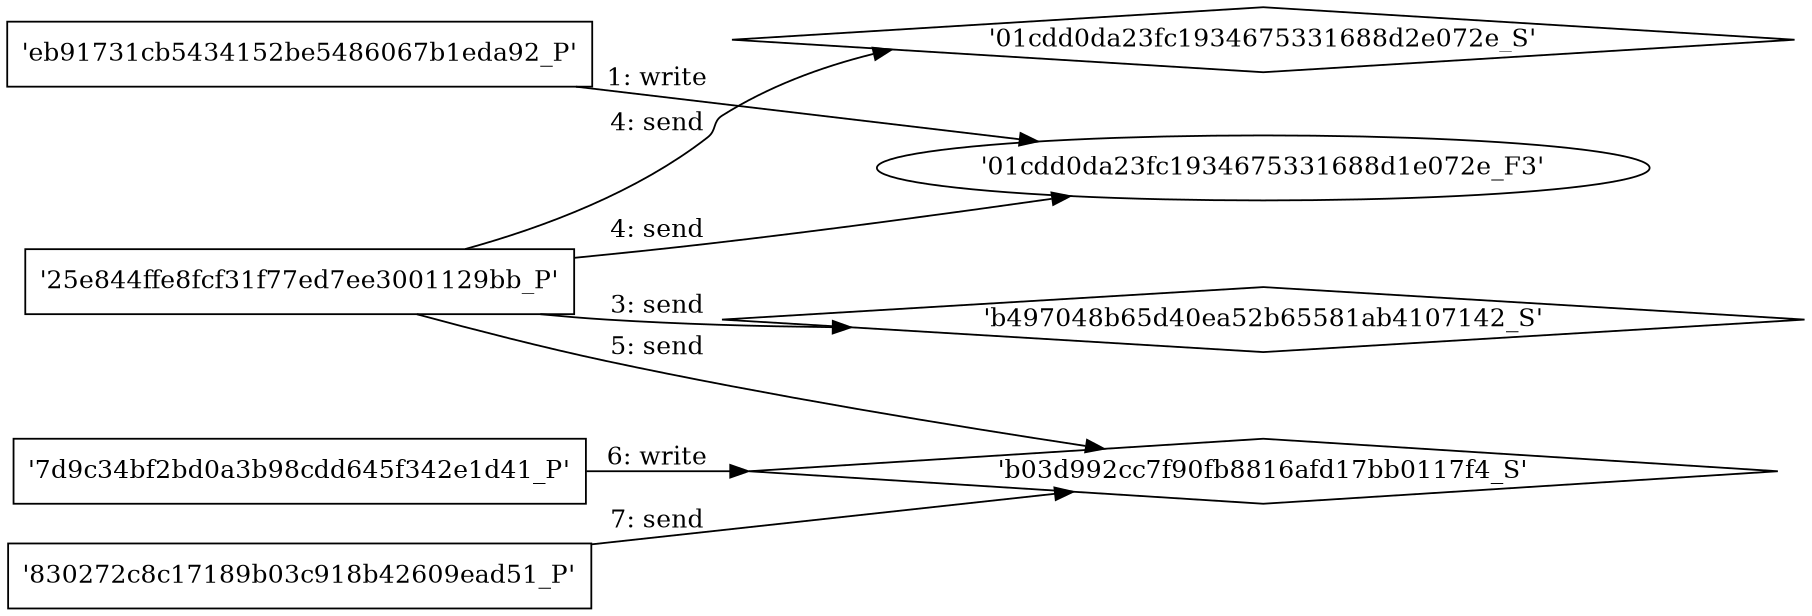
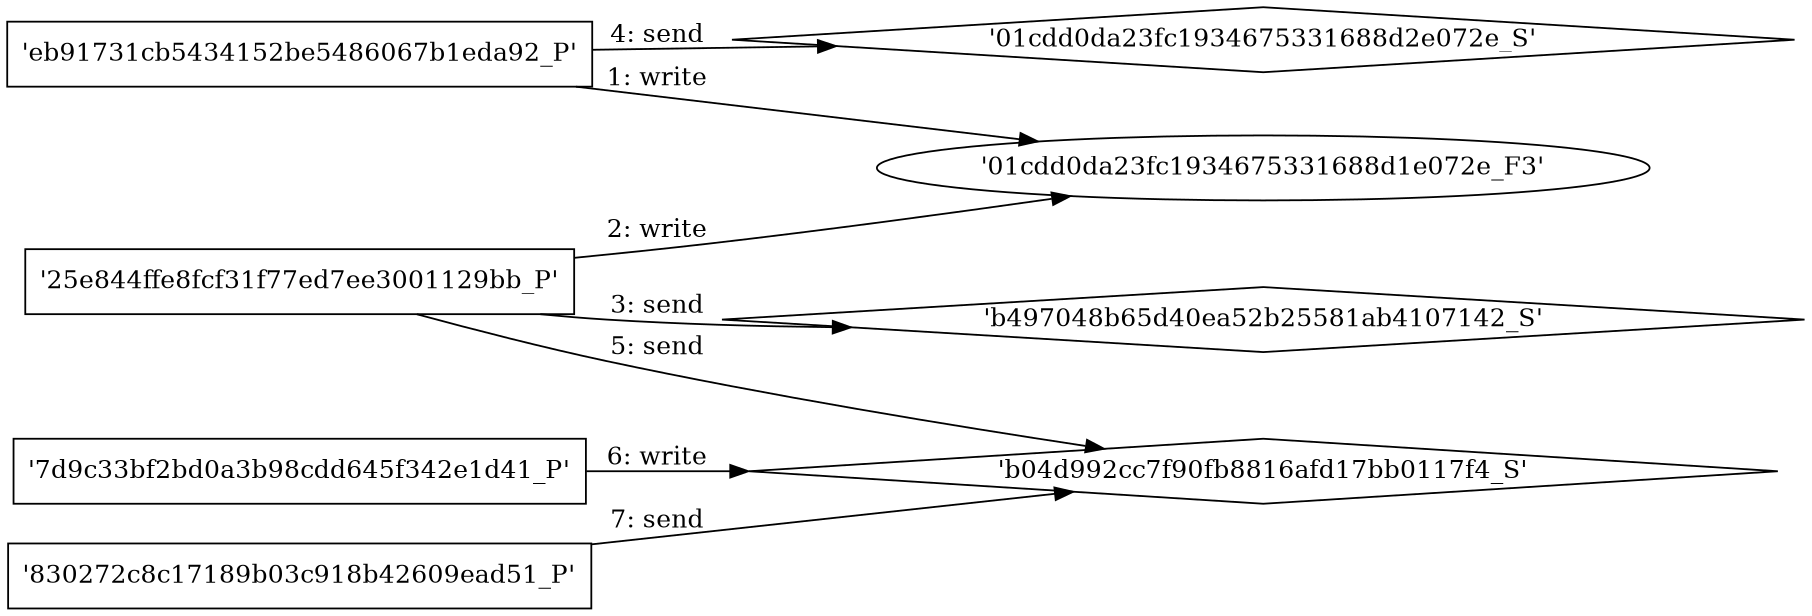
edge "'25e844ffe8fcf31f77ed7ee3001129bb_P'" -> "'01cdd0da23fc1934675331688d2e072e_S'": now "'eb91731cb5434152be5486067b1eda92_P'" -> "'01cdd0da23fc1934675331688d2e072e_S'"
edge "'25e844ffe8fcf31f77ed7ee3001129bb_P'" -> "'01cdd0da23fc1934675331688d1e072e_F3'": label "4: send" -> "2: write"
node "'b497048b65d40ea52b65581ab4107142_S'": label "'b497048b65d40ea52b65581ab4107142_S'" -> "'b497048b65d40ea52b25581ab4107142_S'"
node "'7d9c34bf2bd0a3b98cdd645f342e1d41_P'": label "'7d9c34bf2bd0a3b98cdd645f342e1d41_P'" -> "'7d9c33bf2bd0a3b98cdd645f342e1d41_P'"
node "'b03d992cc7f90fb8816afd17bb0117f4_S'": label "'b03d992cc7f90fb8816afd17bb0117f4_S'" -> "'b04d992cc7f90fb8816afd17bb0117f4_S'"
